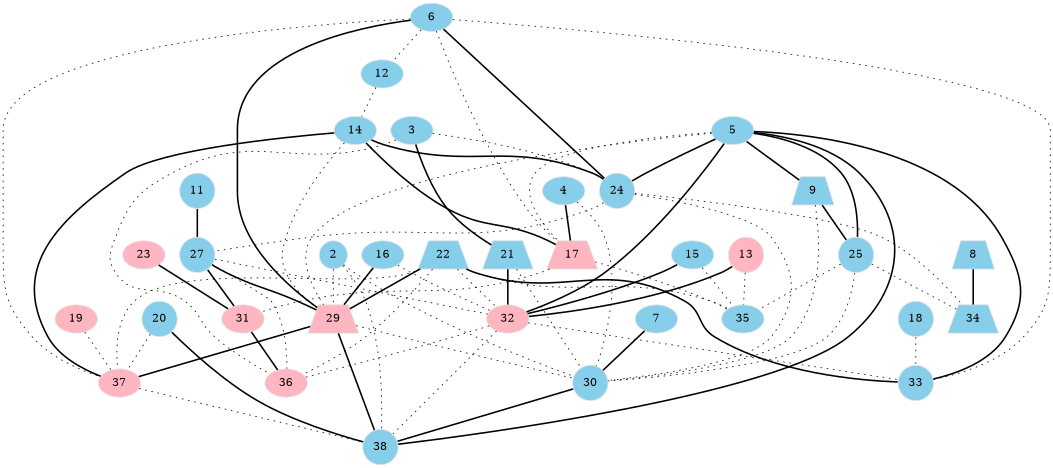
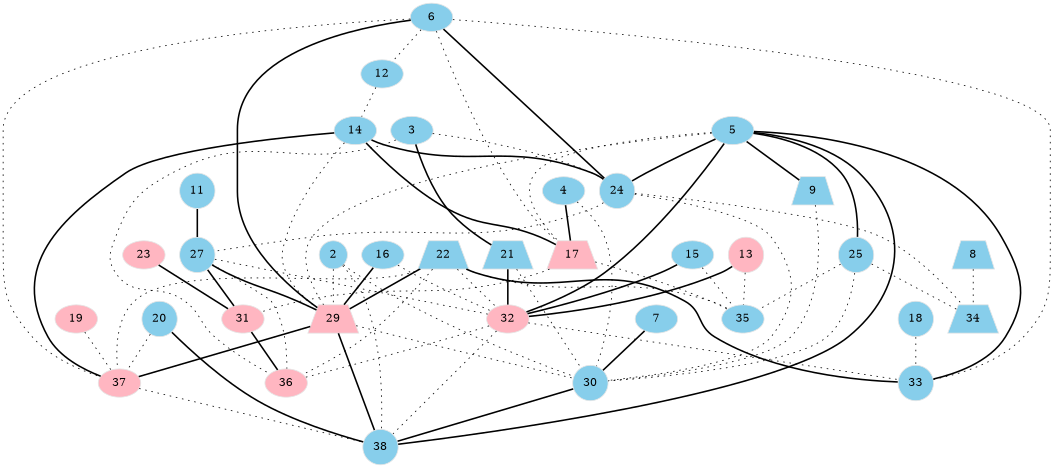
edge "9" -- "25": removed
edge "8" -- "34": style bold -> dotted
